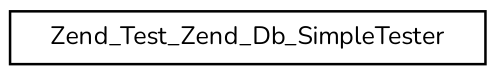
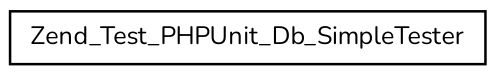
node "Zend_Test_Zend_Db_SimpleTester": label "Zend_Test_Zend_Db_SimpleTester" -> "Zend_Test_PHPUnit_Db_SimpleTester"
